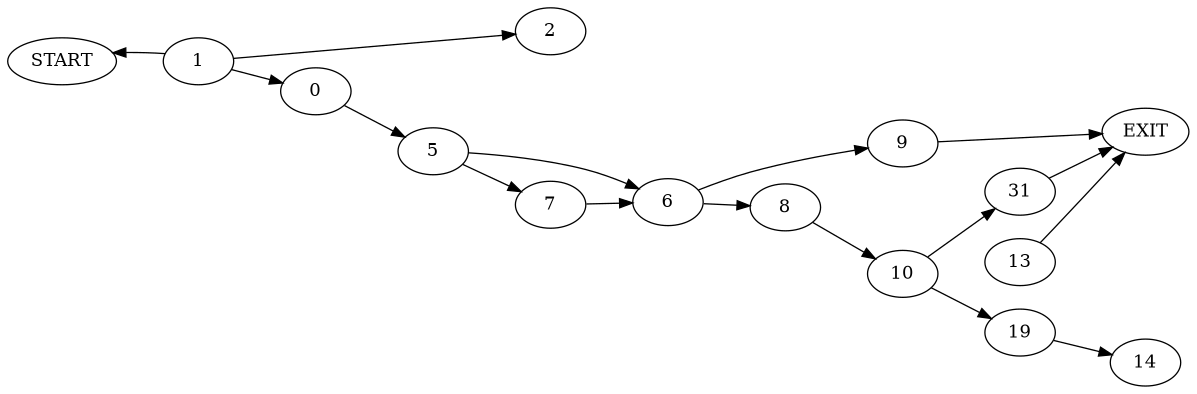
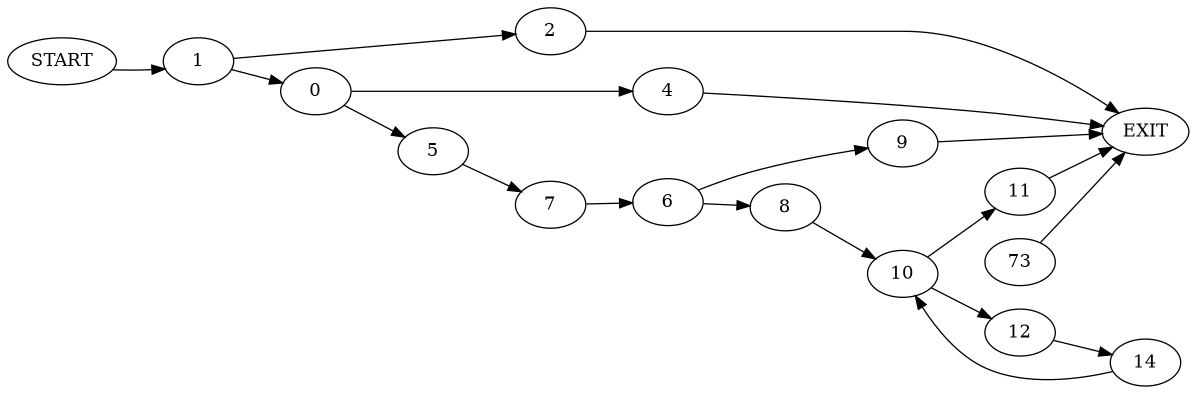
edge "2" -> "EXIT": added
edge "1" -> "START": reversed
node "4": added
edge "5" -> "6": removed
node "31": label "31" -> "11"
node "13": label "13" -> "73"
node "19": label "19" -> "12"
edge "14" -> "10": added
